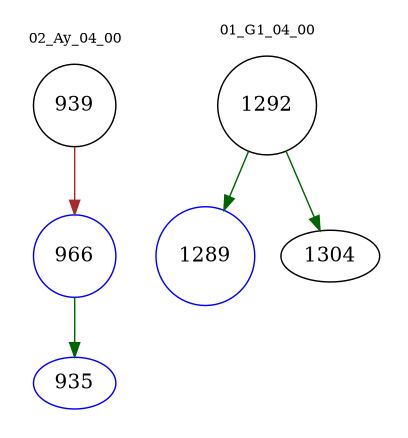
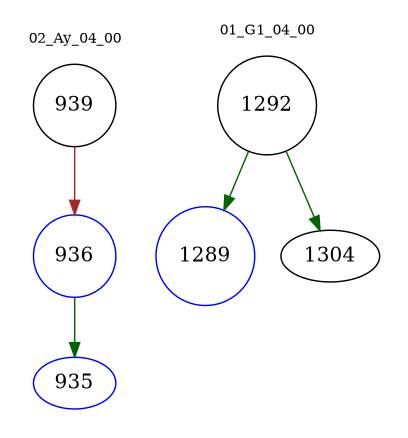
node "966": label "966" -> "936"
